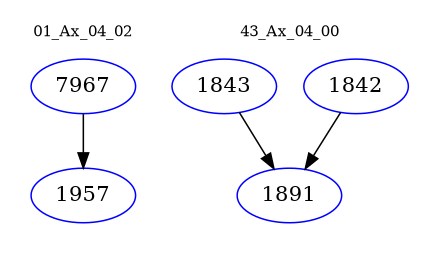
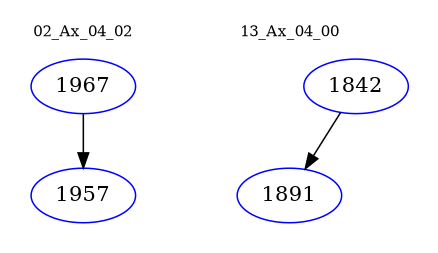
cluster "01_Ax_04_02": label "01_Ax_04_02" -> "02_Ax_04_02"
cluster "43_Ax_04_00": label "43_Ax_04_00" -> "13_Ax_04_00"
node "7967": label "7967" -> "1967"
node "1843": removed
